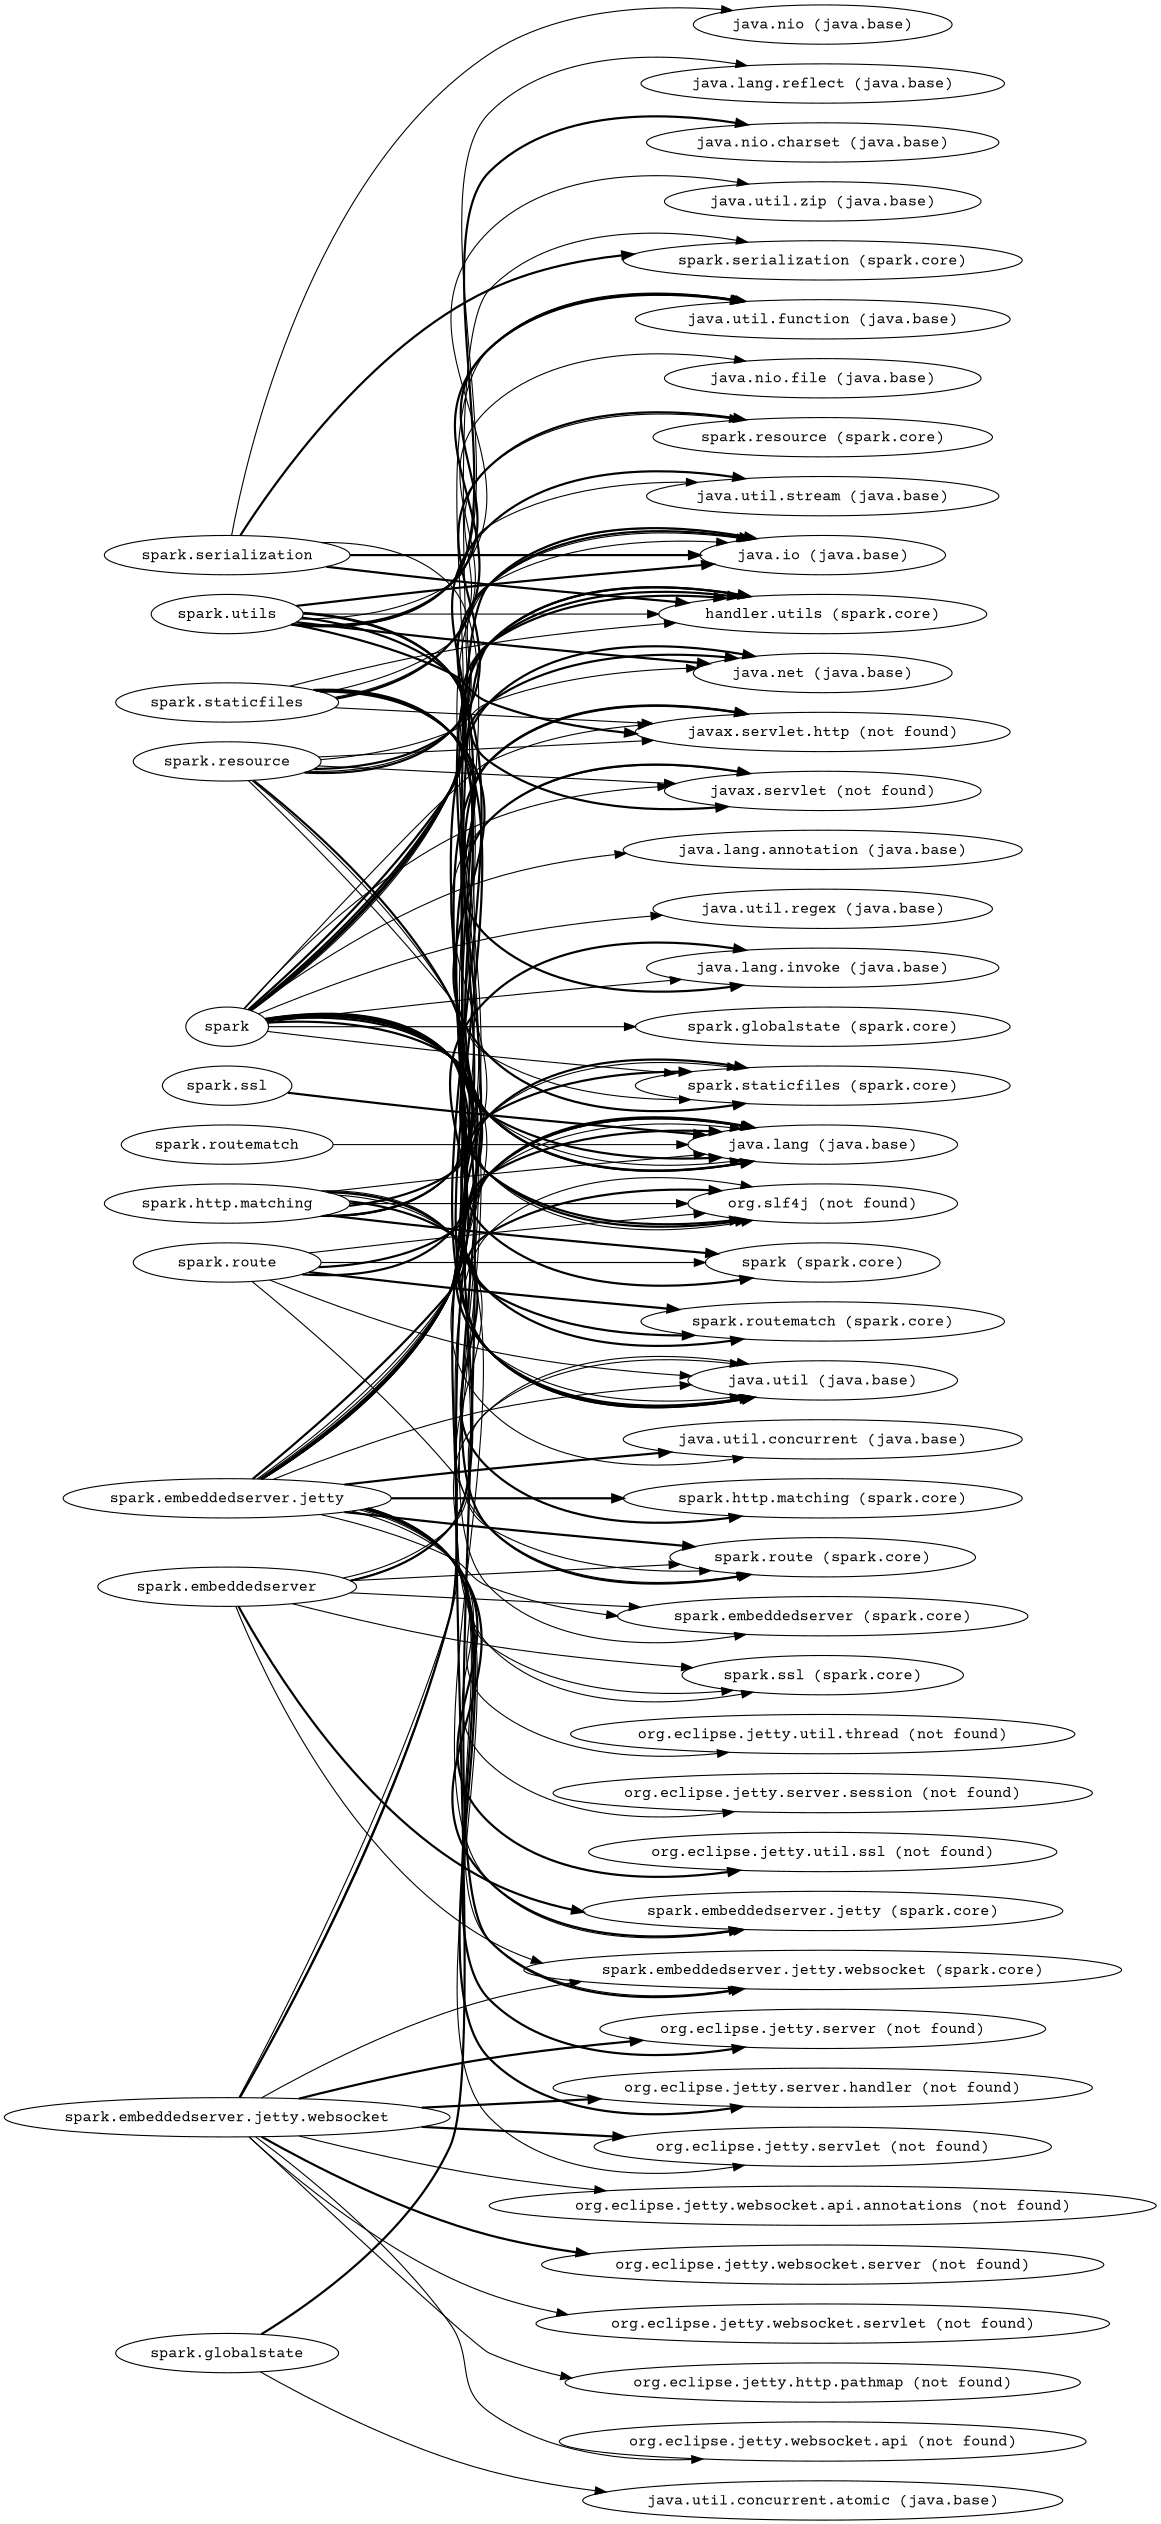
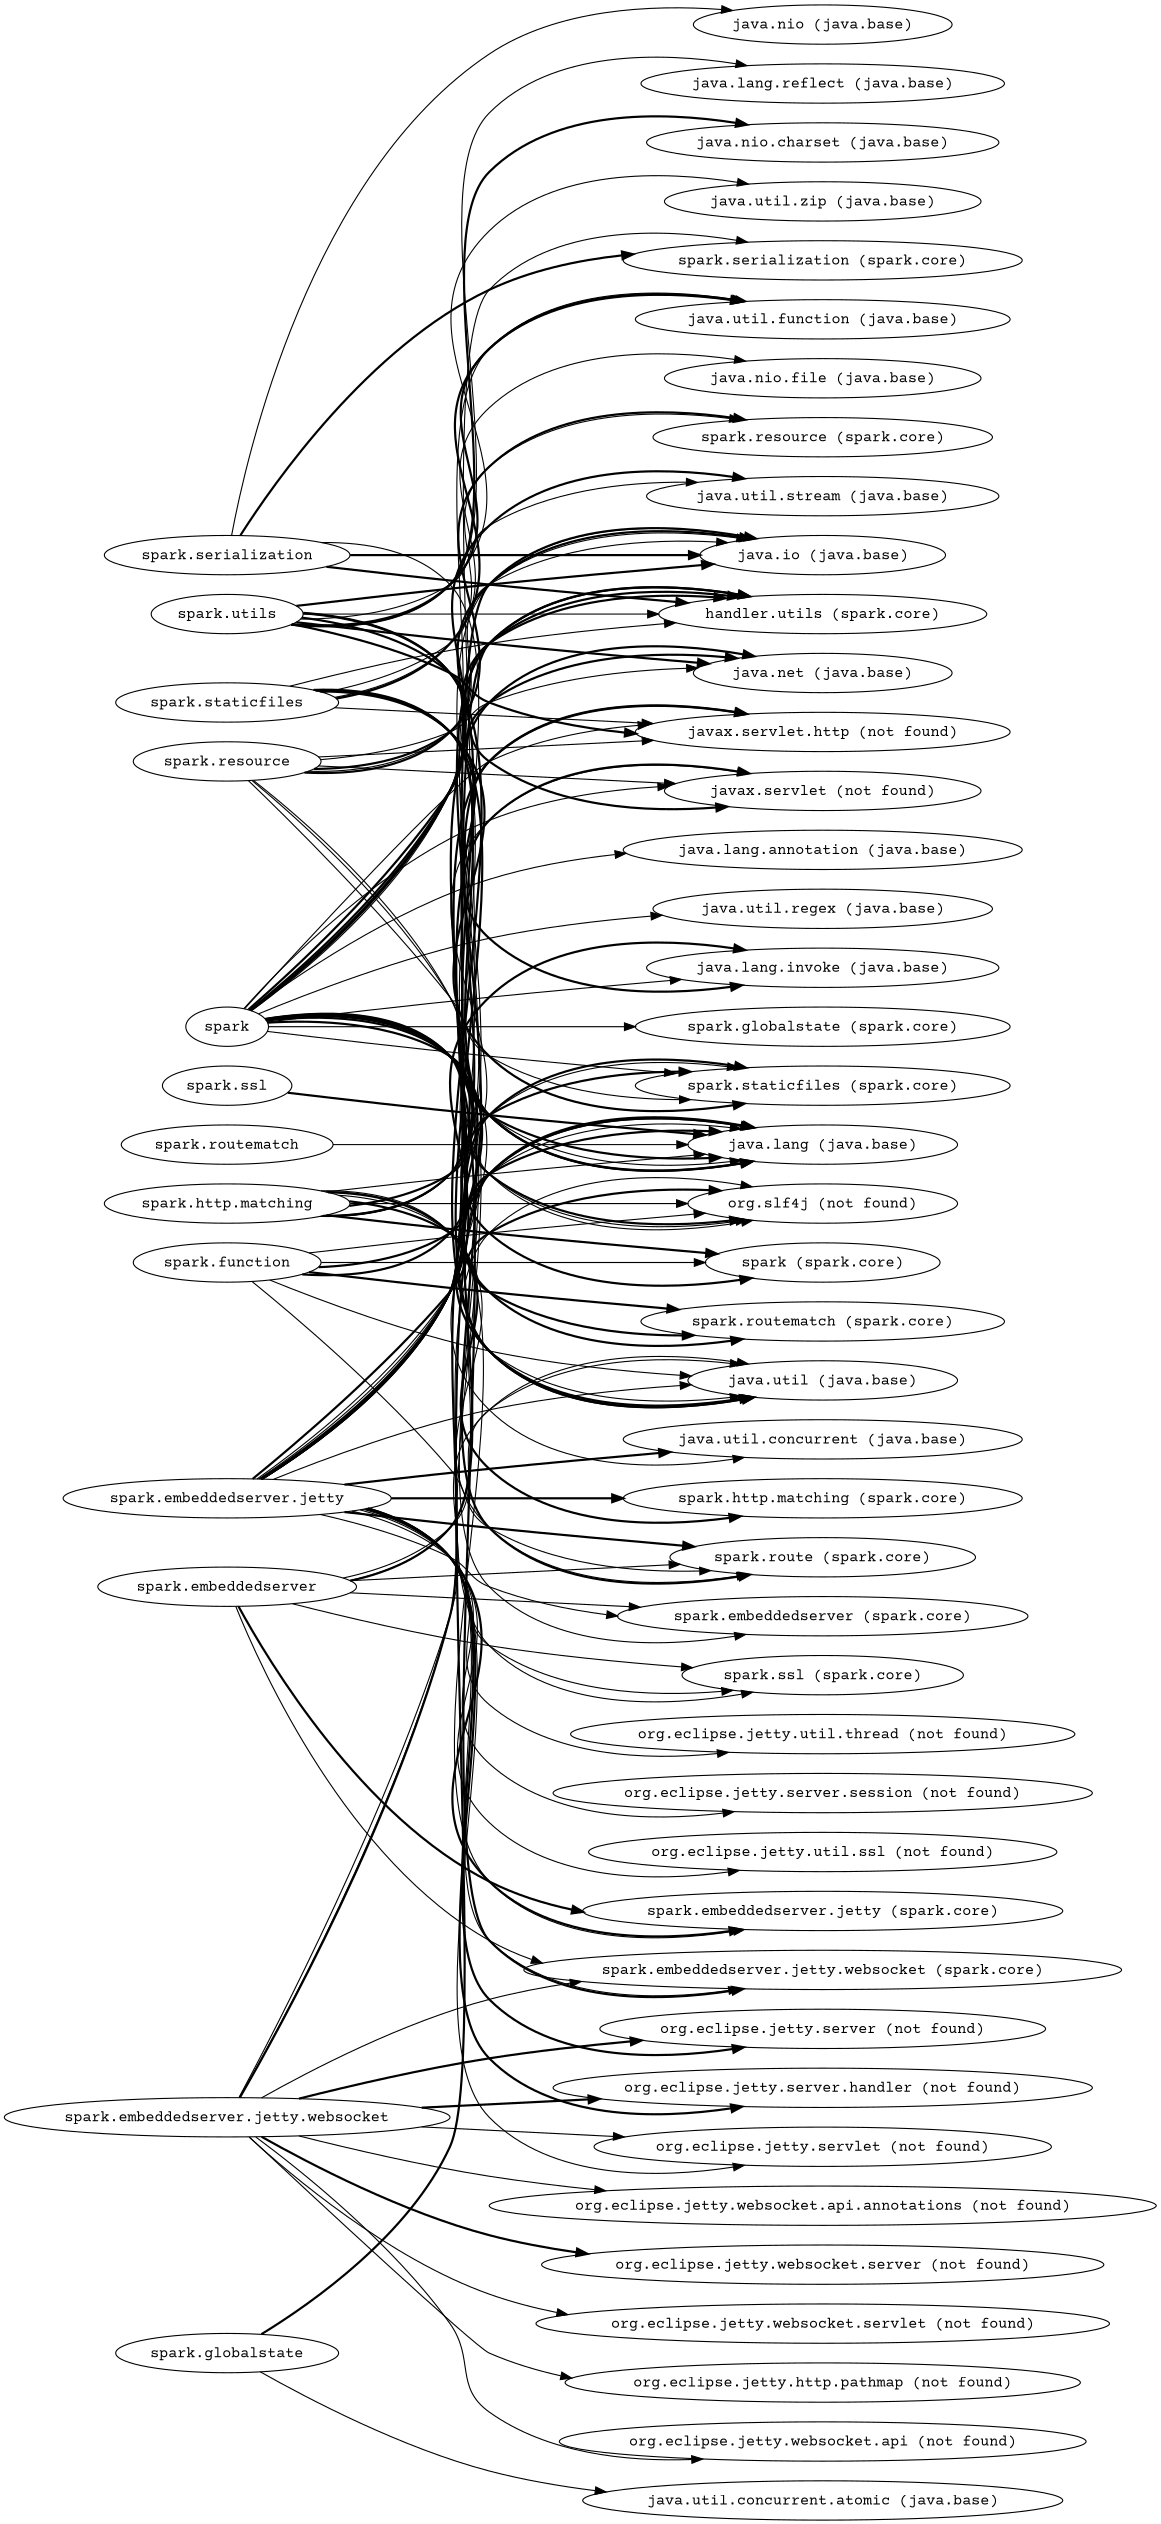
edge "spark.resource" -> "org.slf4j (not found)": style bold -> solid
node "spark.route": label "spark.route" -> "spark.function"
edge "spark.embeddedserver.jetty" -> "org.eclipse.jetty.util.ssl (not found)": style bold -> solid
edge "spark.embeddedserver.jetty.websocket" -> "org.eclipse.jetty.servlet (not found)": style bold -> solid
